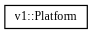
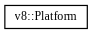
node "v1::Platform": label "v1::Platform" -> "v8::Platform"
